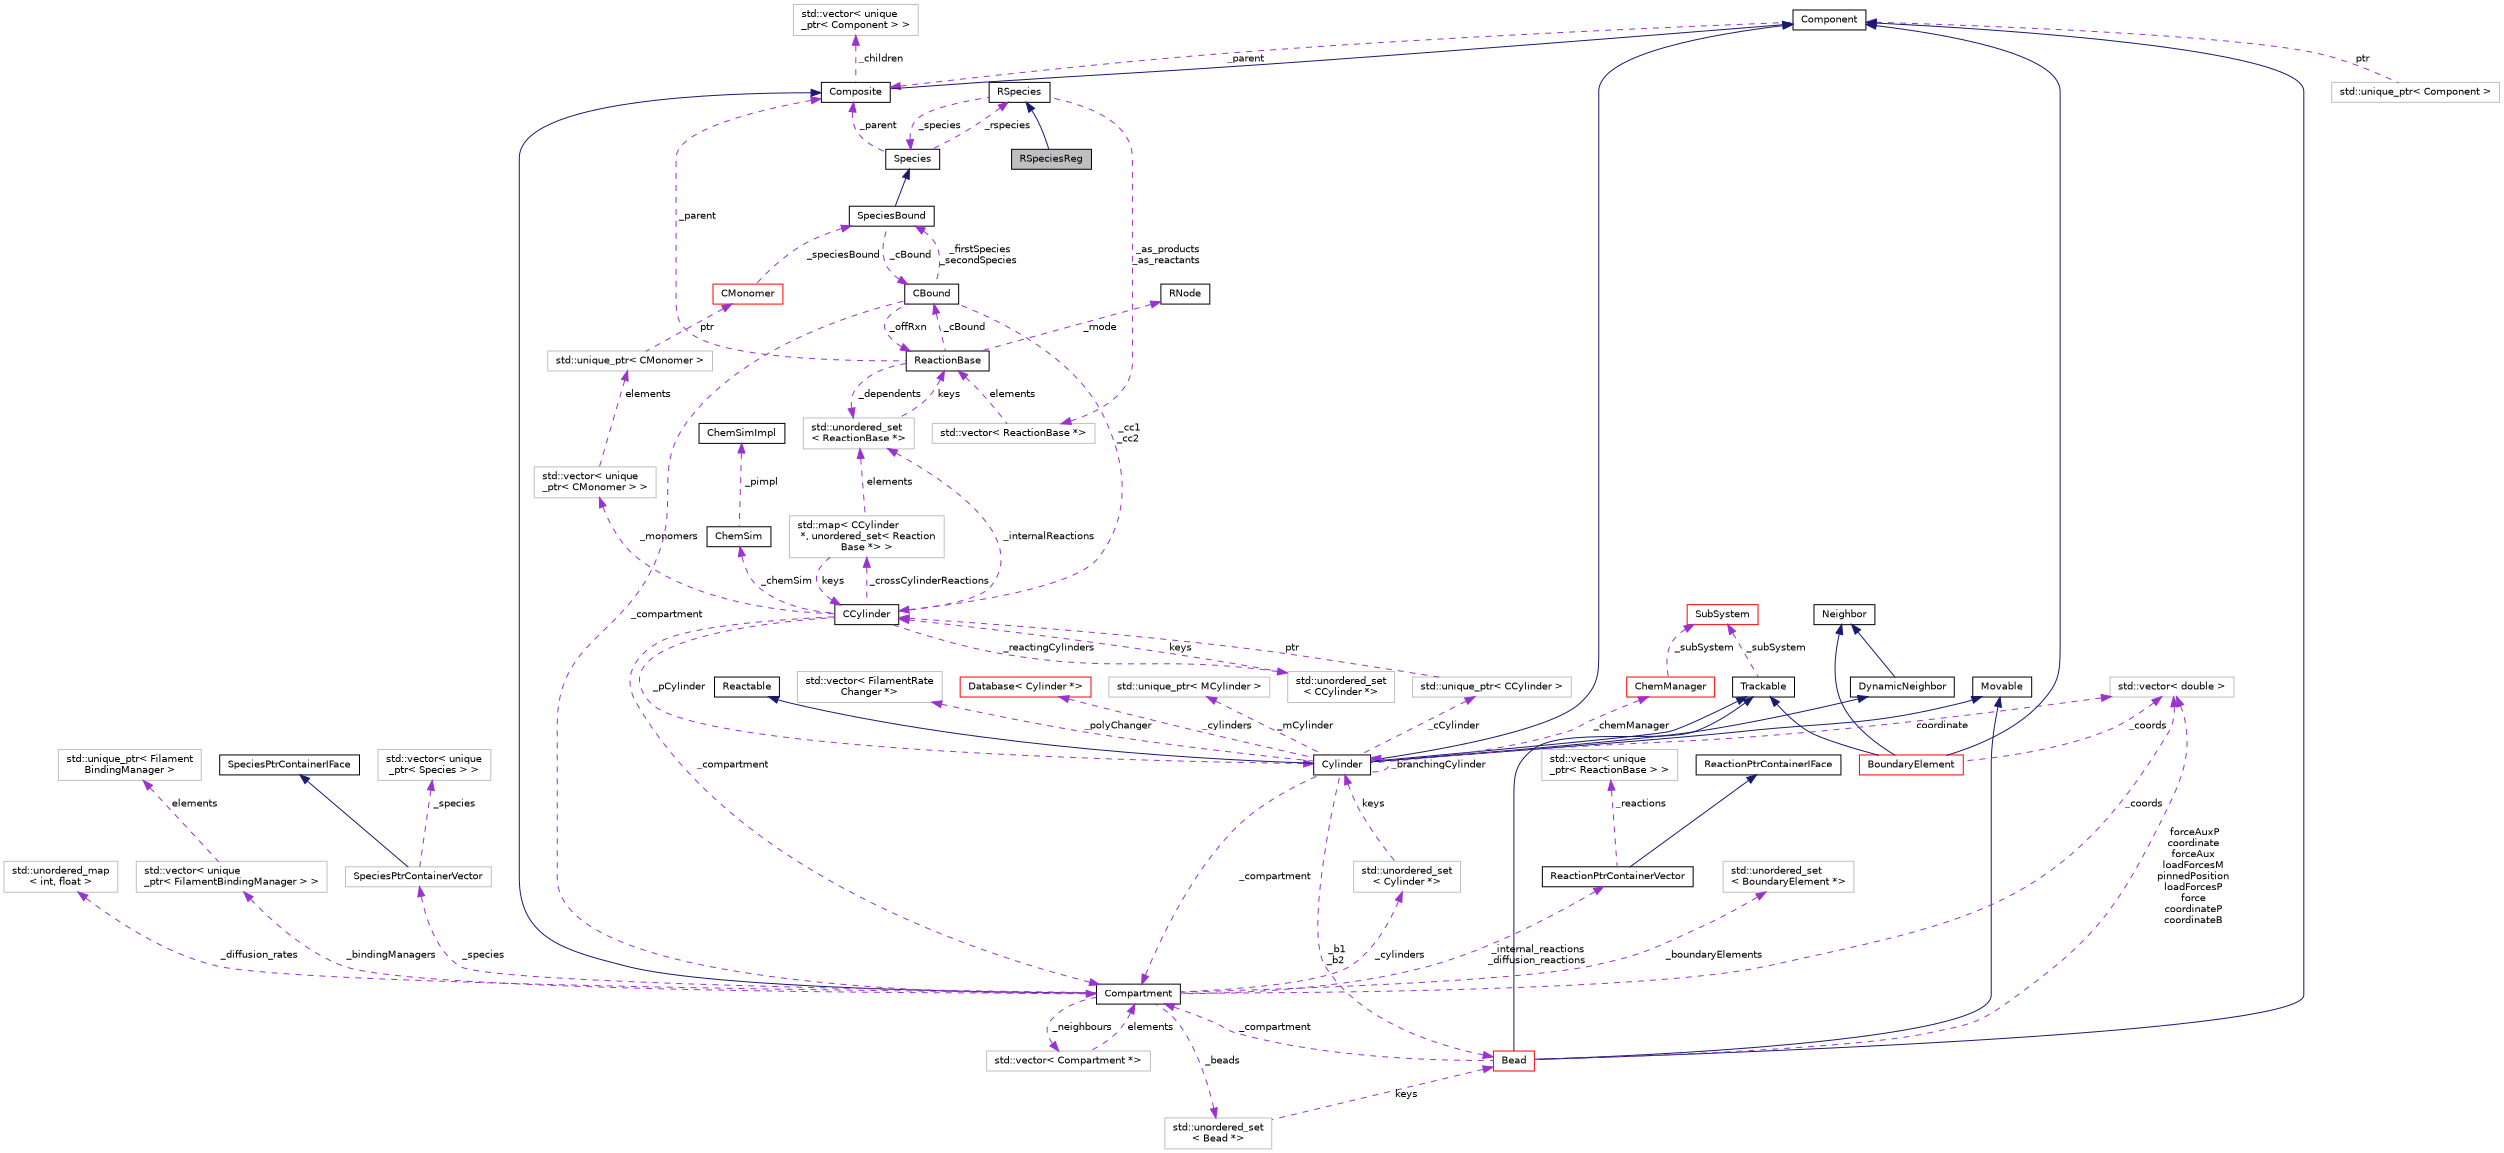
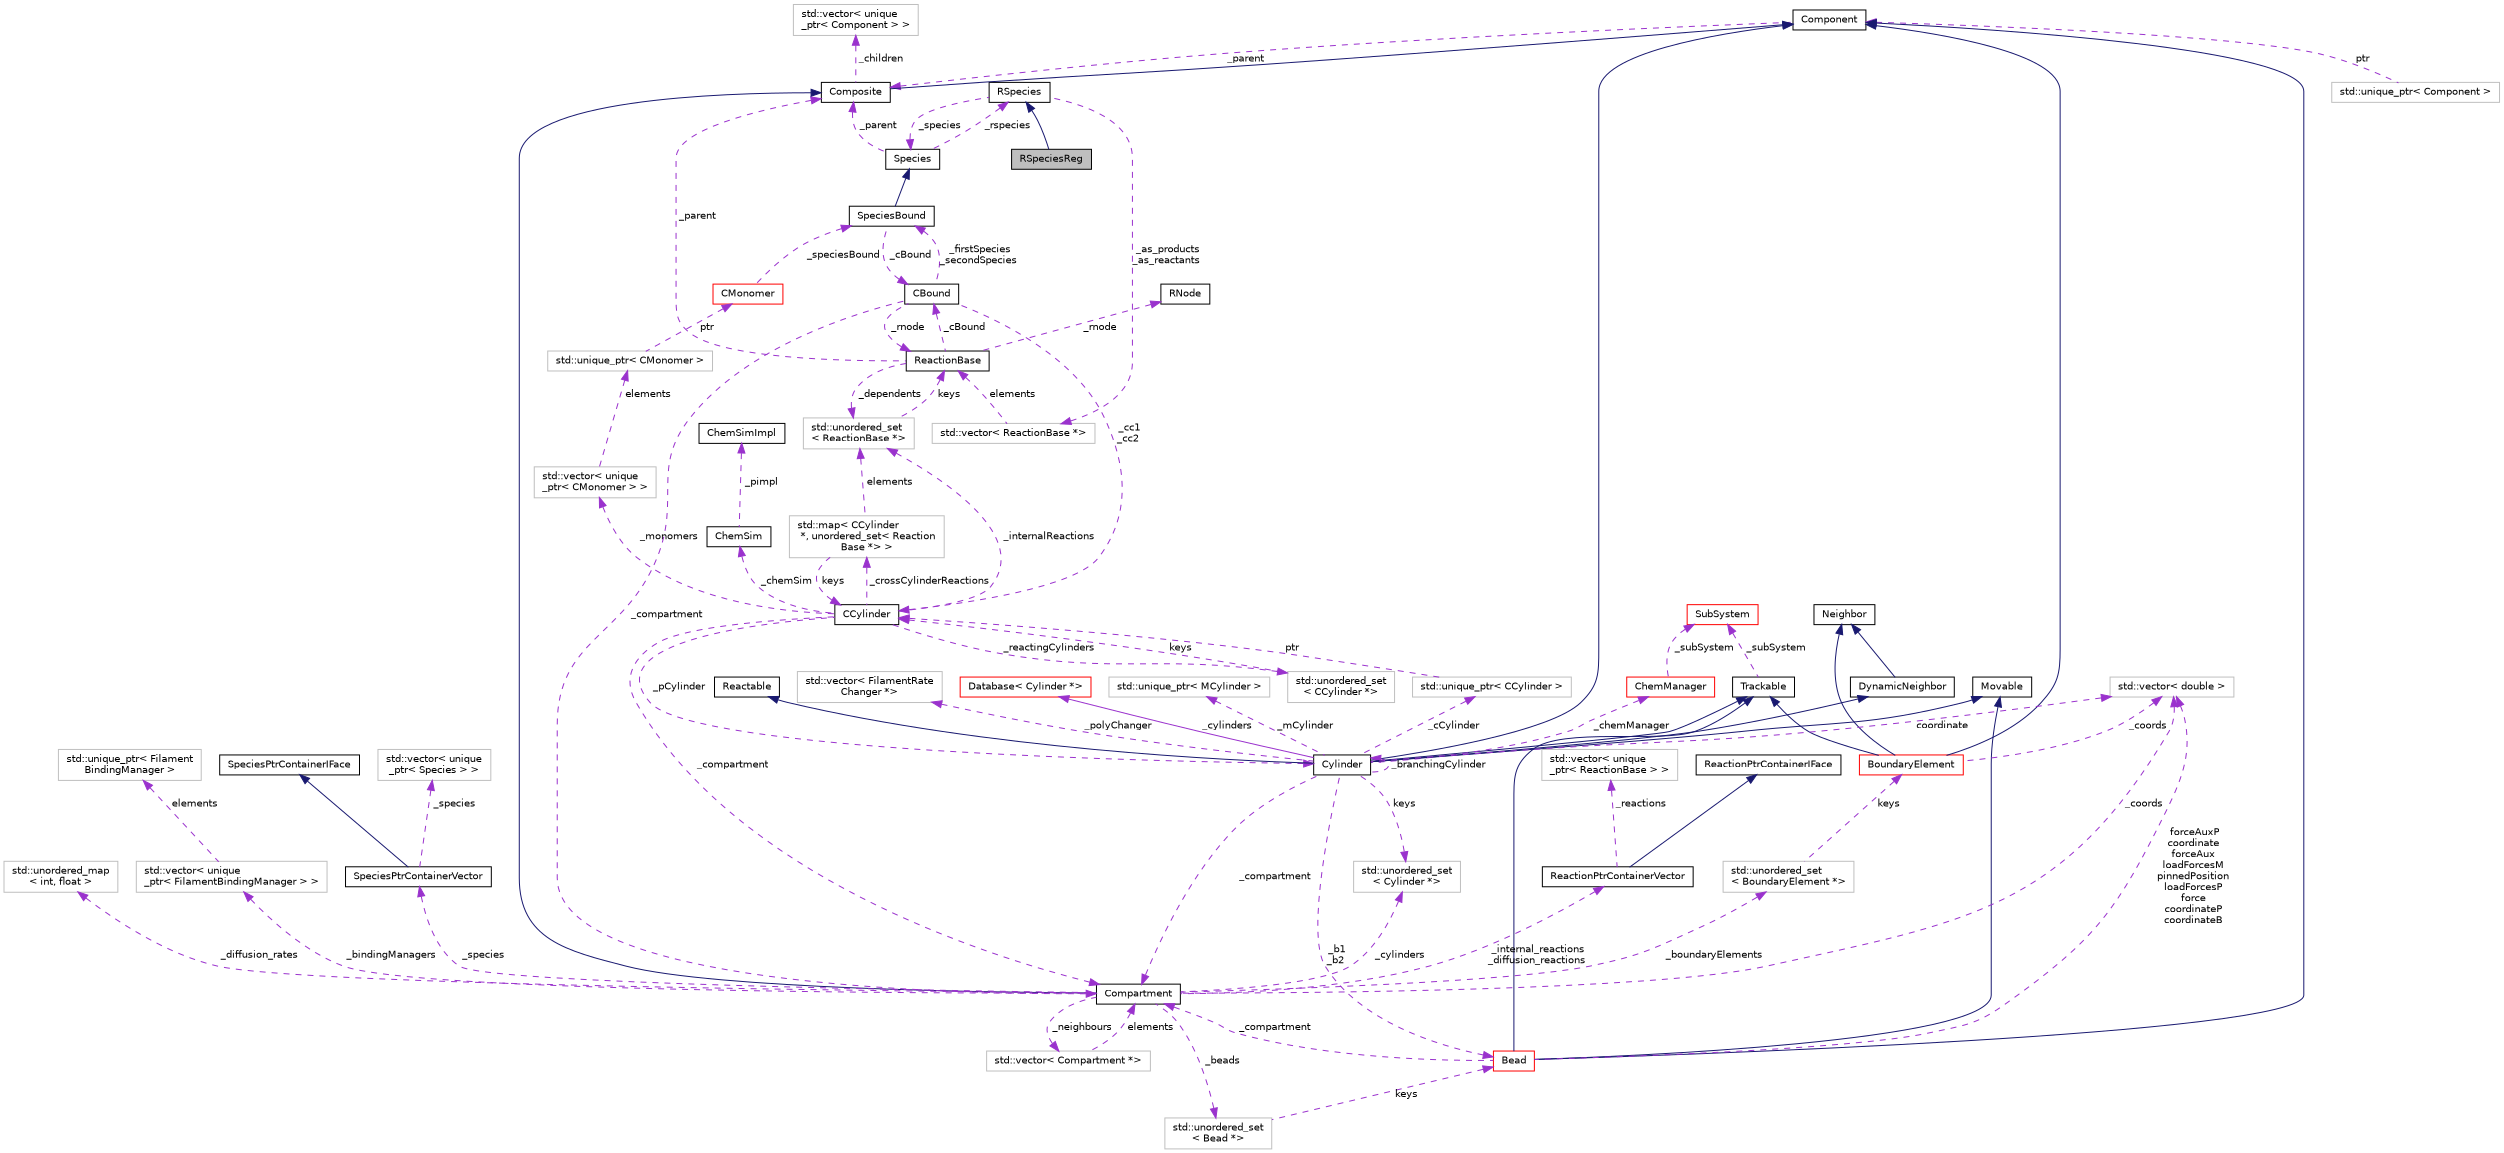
edge "CBound" -> "ReactionBase": label " _offRxn" -> " _rnode"
edge "Cylinder" -> "Database< Cylinder *>": style dashed -> solid
edge "std::unordered_set < BoundaryElement *>" -> "BoundaryElement": added, label "keys"
edge "std::unordered_set < Cylinder *>" -> "Cylinder": reversed
node "SpeciesPtrContainerVector": color grey75 -> black
